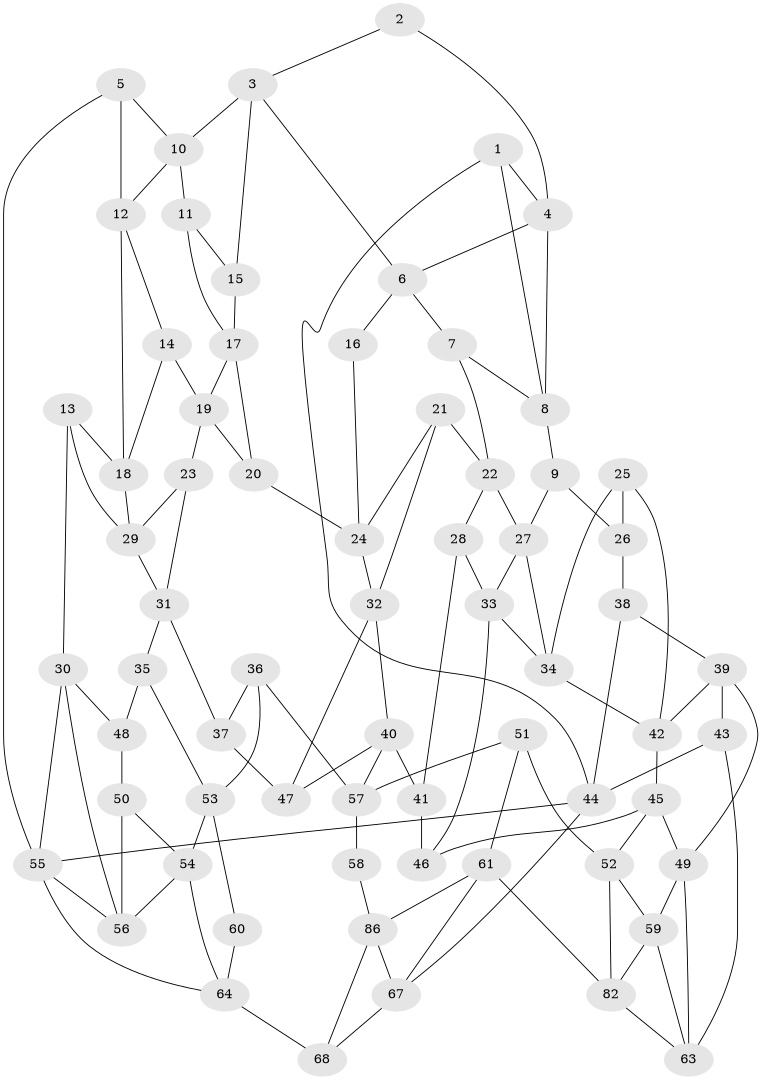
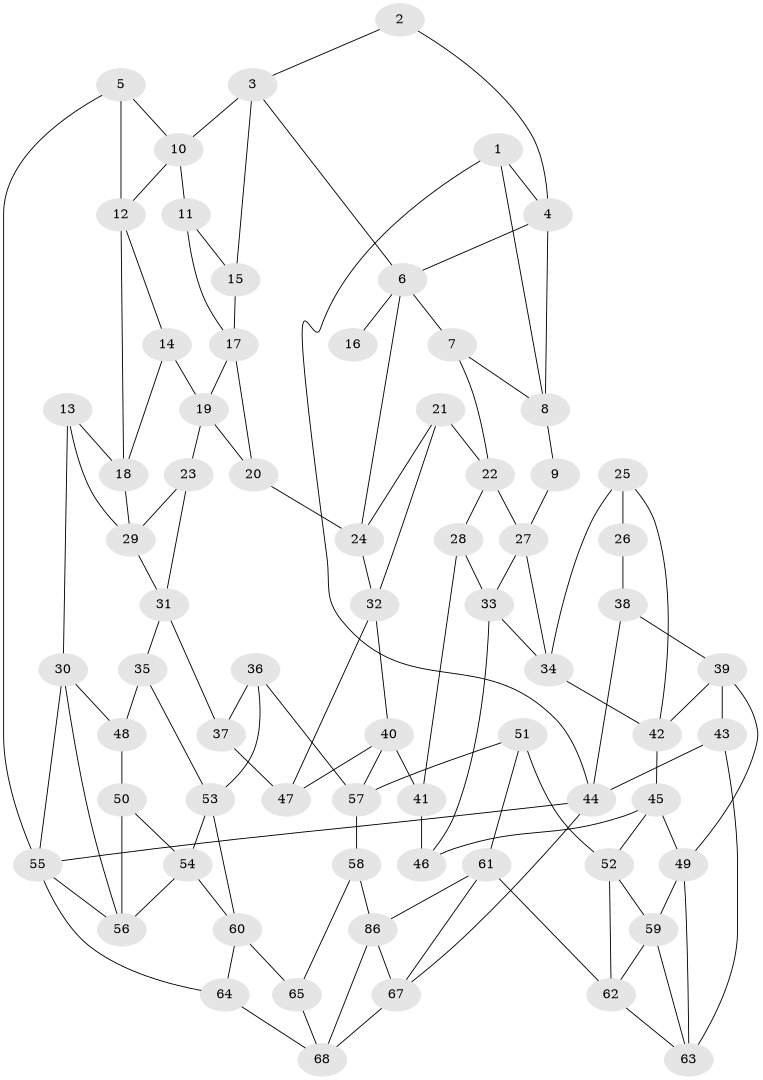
edge "16" -- "24": now "6" -- "24"
edge "9" -- "26": removed
edge "54" -- "64": now "54" -- "60"
node "65": added
node "82": label "82" -> "62"
